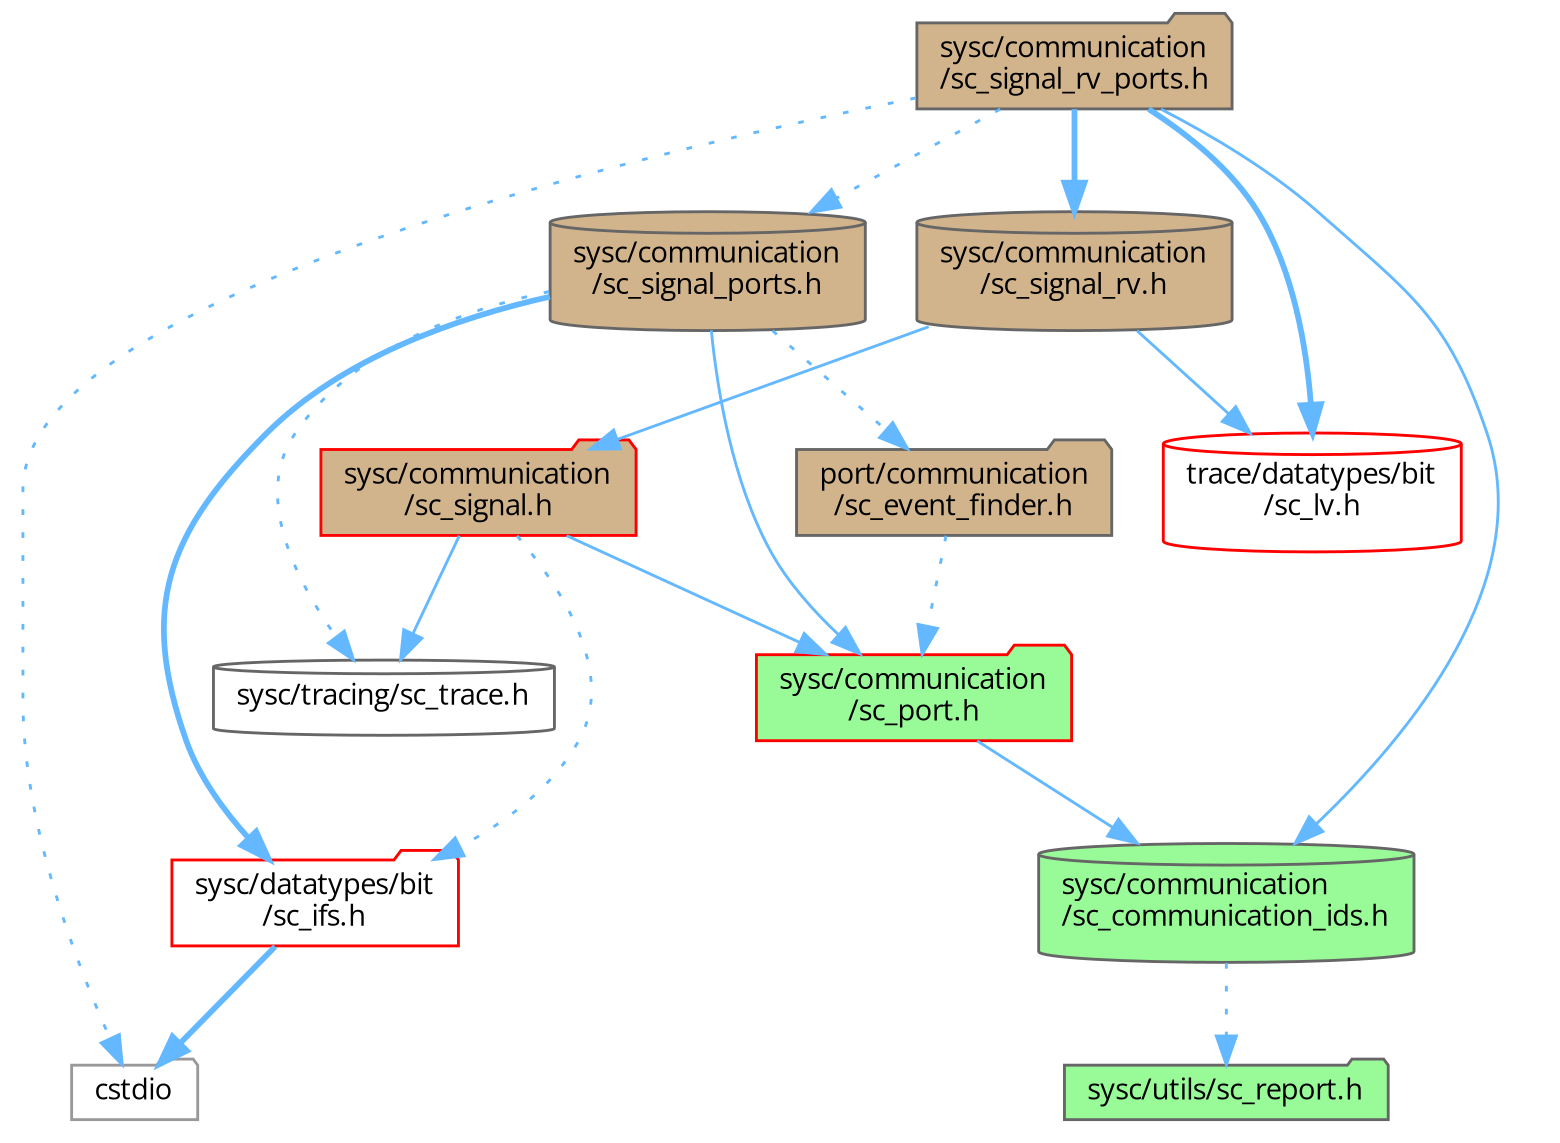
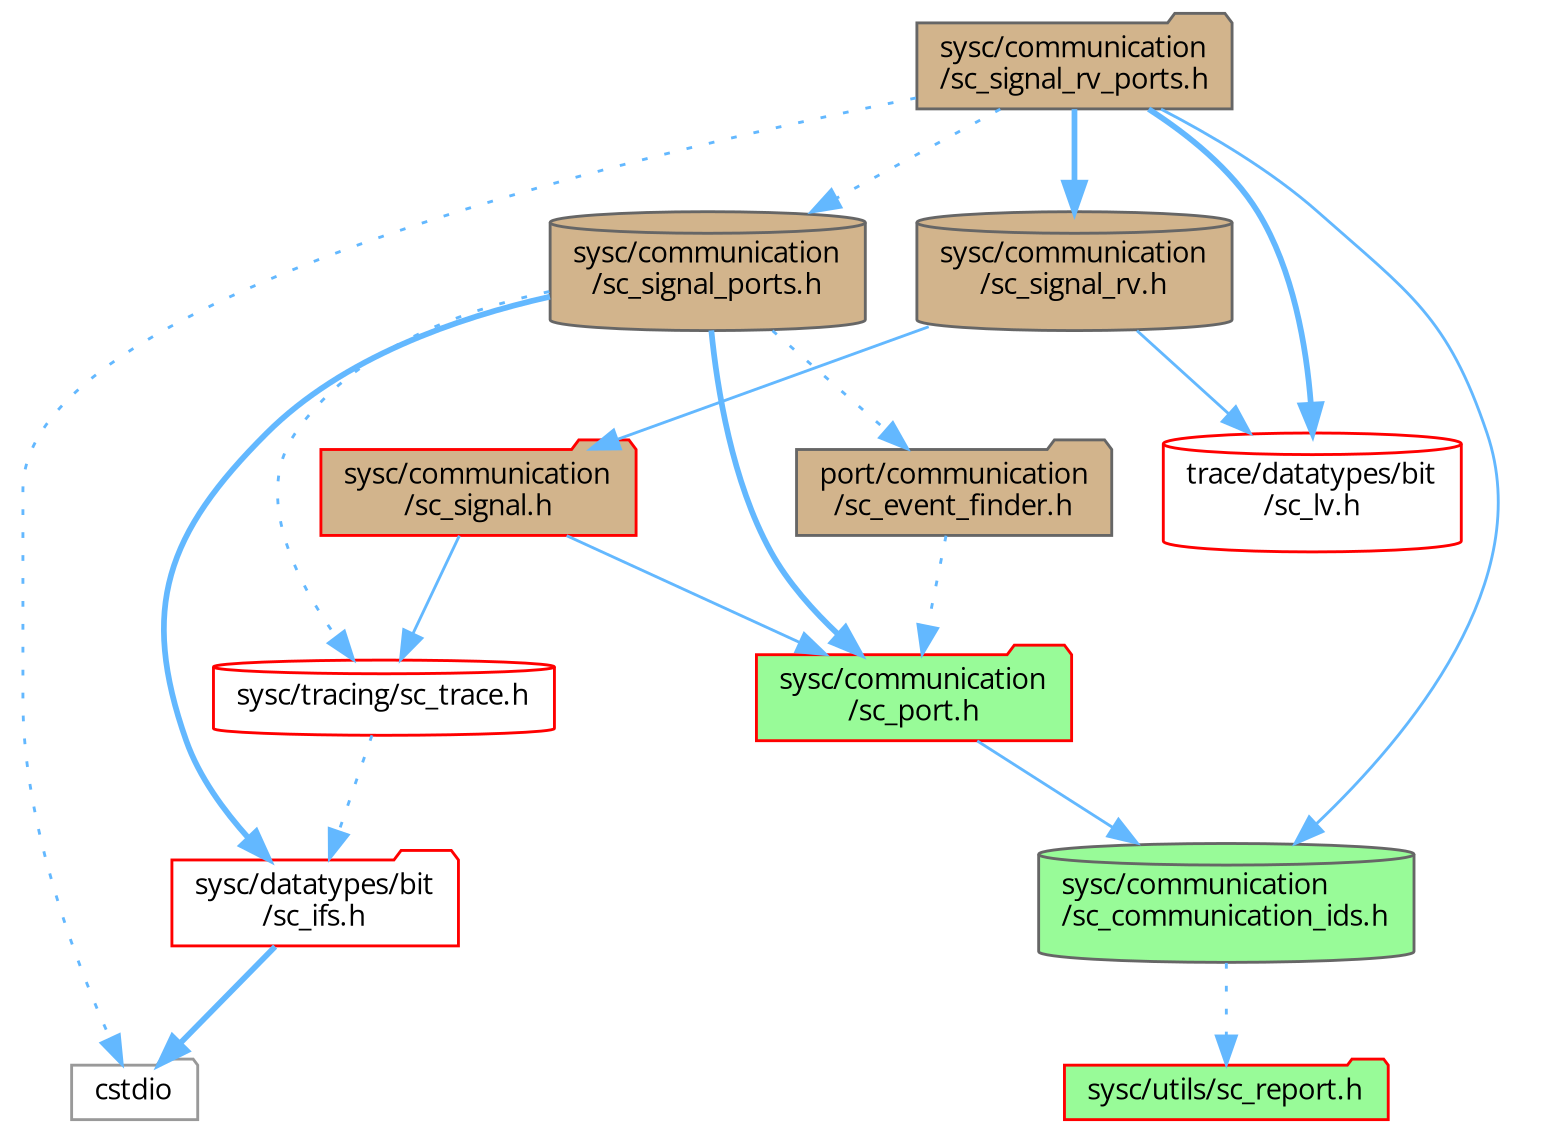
edge "sysc/communication /sc_signal_ports.h" -> "sysc/communication /sc_port.h": style solid -> bold
node "sysc/tracing/sc_trace.h": color grey40 -> red
edge "sysc/communication /sc_signal.h" -> "sysc/datatypes/bit /sc_ifs.h": now "sysc/tracing/sc_trace.h" -> "sysc/datatypes/bit /sc_ifs.h"
node "sysc/utils/sc_report.h": color grey40 -> red
